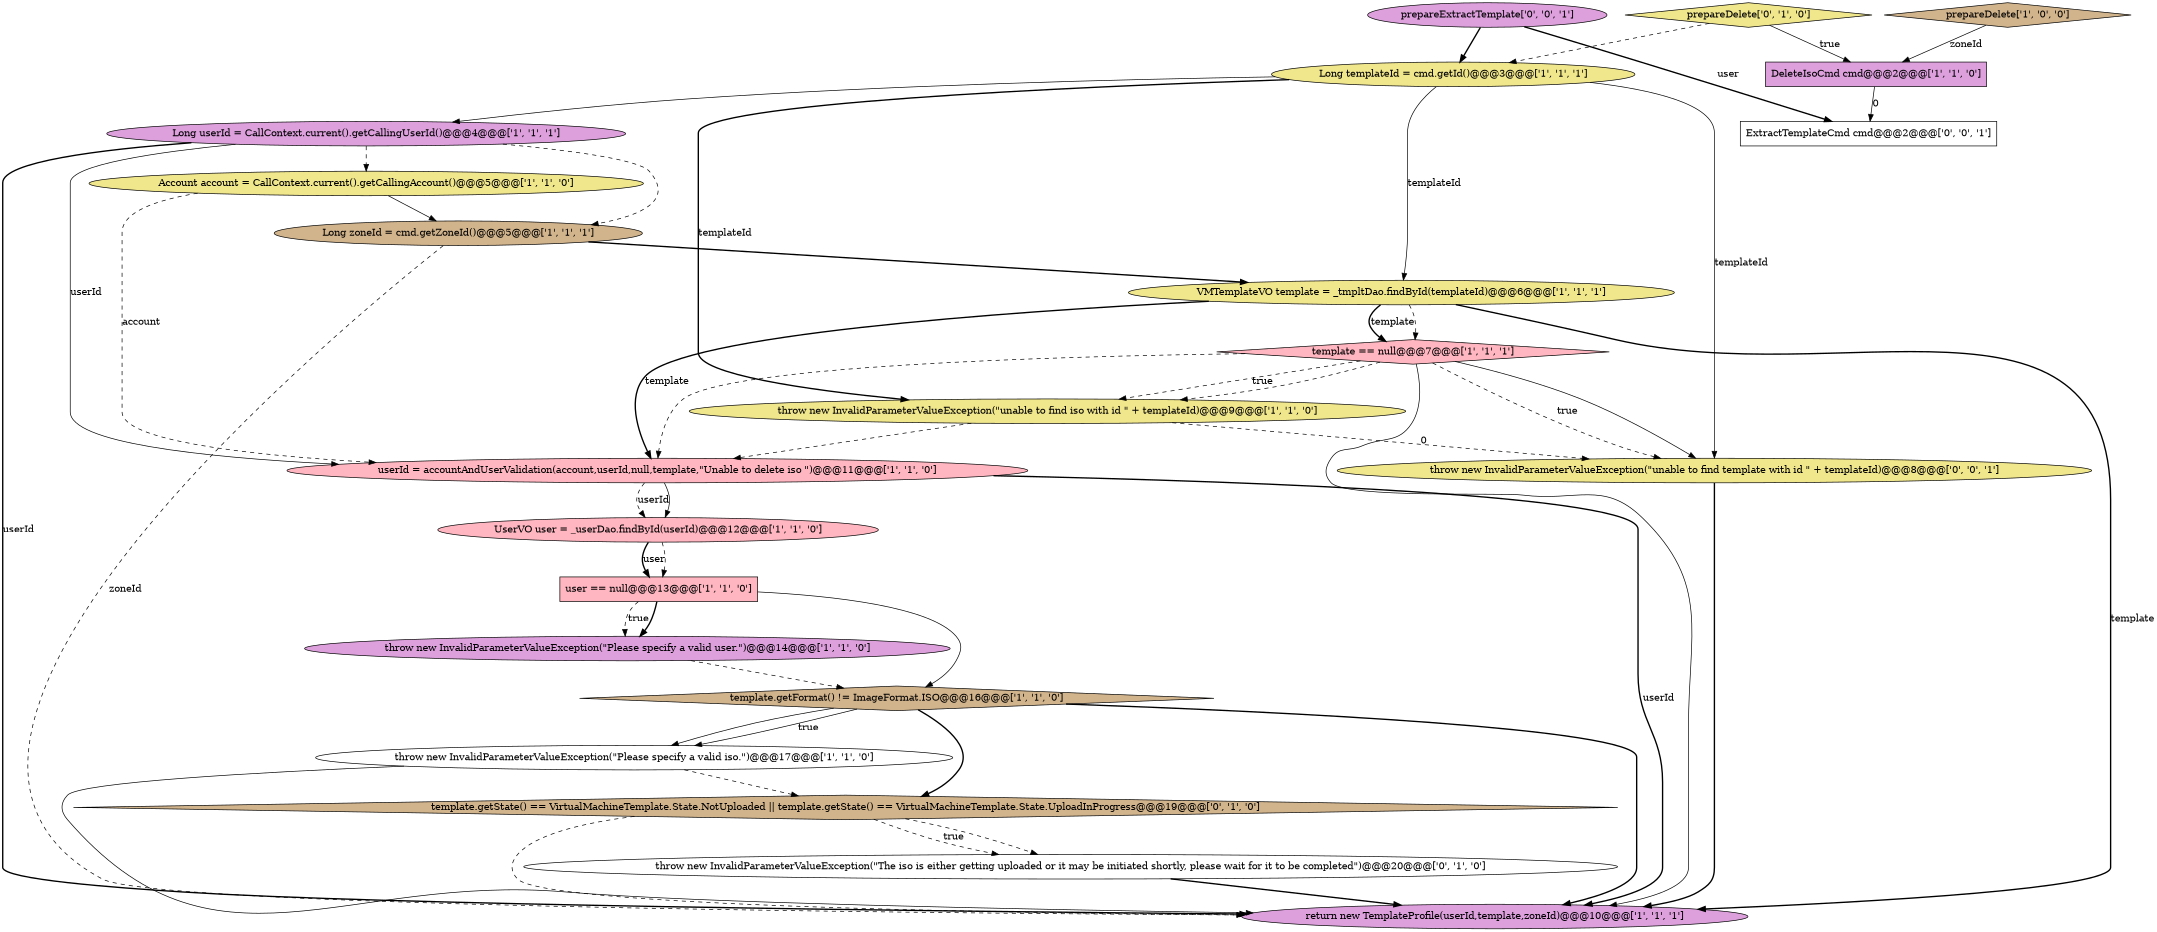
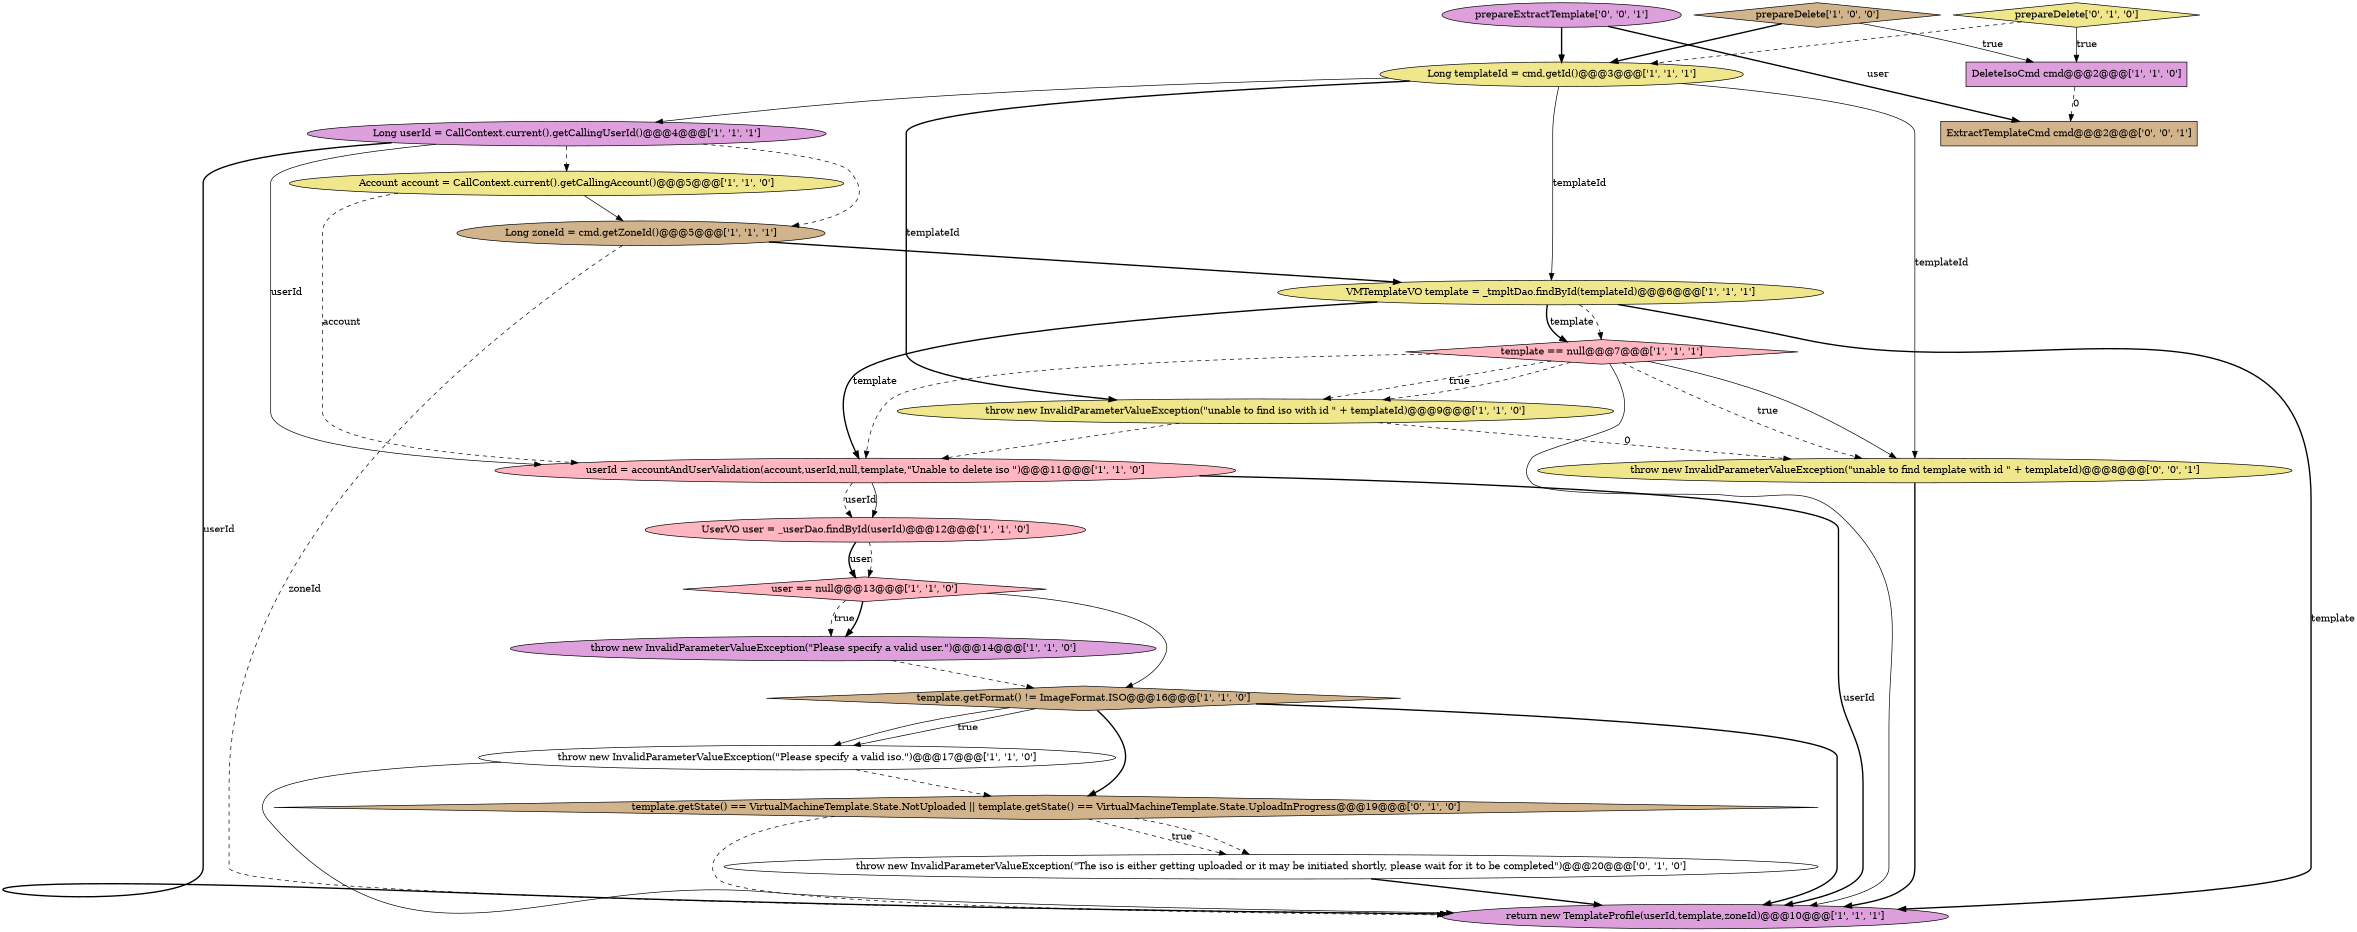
edge "prepareDelete['1', '0', '0']" -> "Long templateId = cmd.getId()@@@3@@@['1', '1', '1']": added
edge "prepareDelete['1', '0', '0']" -> "DeleteIsoCmd cmd@@@2@@@['1', '1', '0']": label "zoneId" -> "true"
edge "DeleteIsoCmd cmd@@@2@@@['1', '1', '0']" -> "ExtractTemplateCmd cmd@@@2@@@['0', '0', '1']": style solid -> dashed
node "ExtractTemplateCmd cmd@@@2@@@['0', '0', '1']": fillcolor white -> tan
node "user == null@@@13@@@['1', '1', '0']": shape box -> diamond
